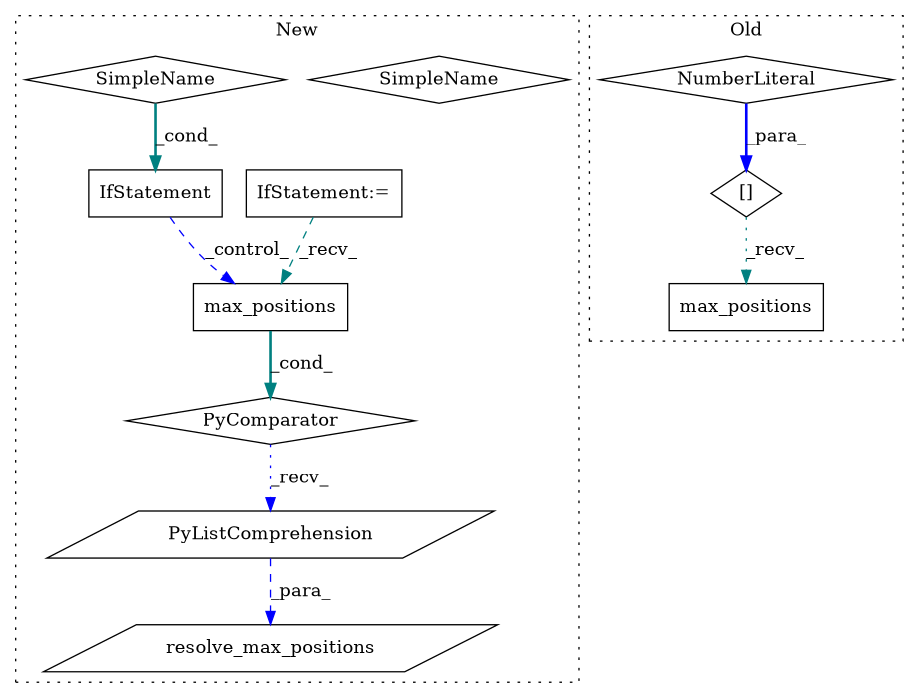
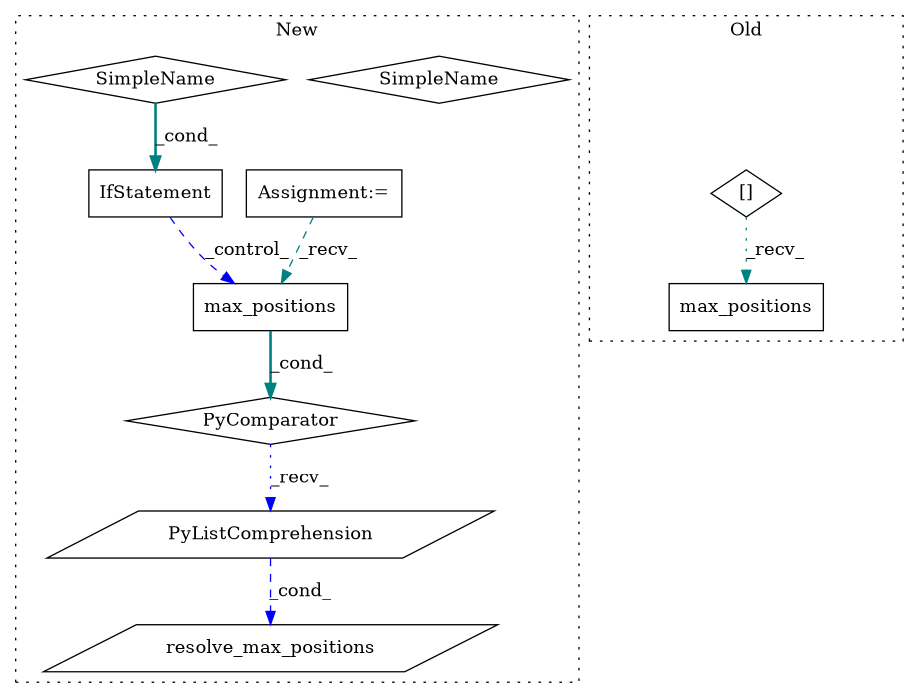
node "NumberLiteral": removed
node "IfStatement:=": label "IfStatement:=" -> "Assignment:="
edge "PyListComprehension" -> "resolve_max_positions": label "_para_" -> "_cond_"
